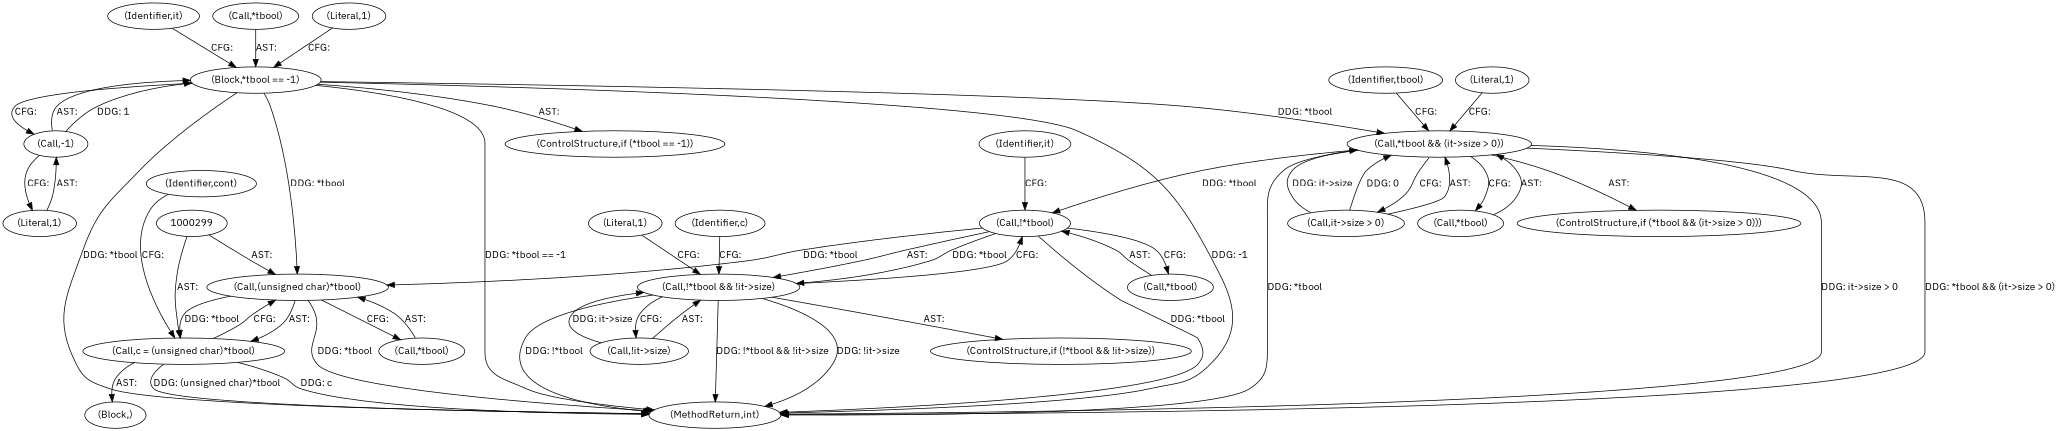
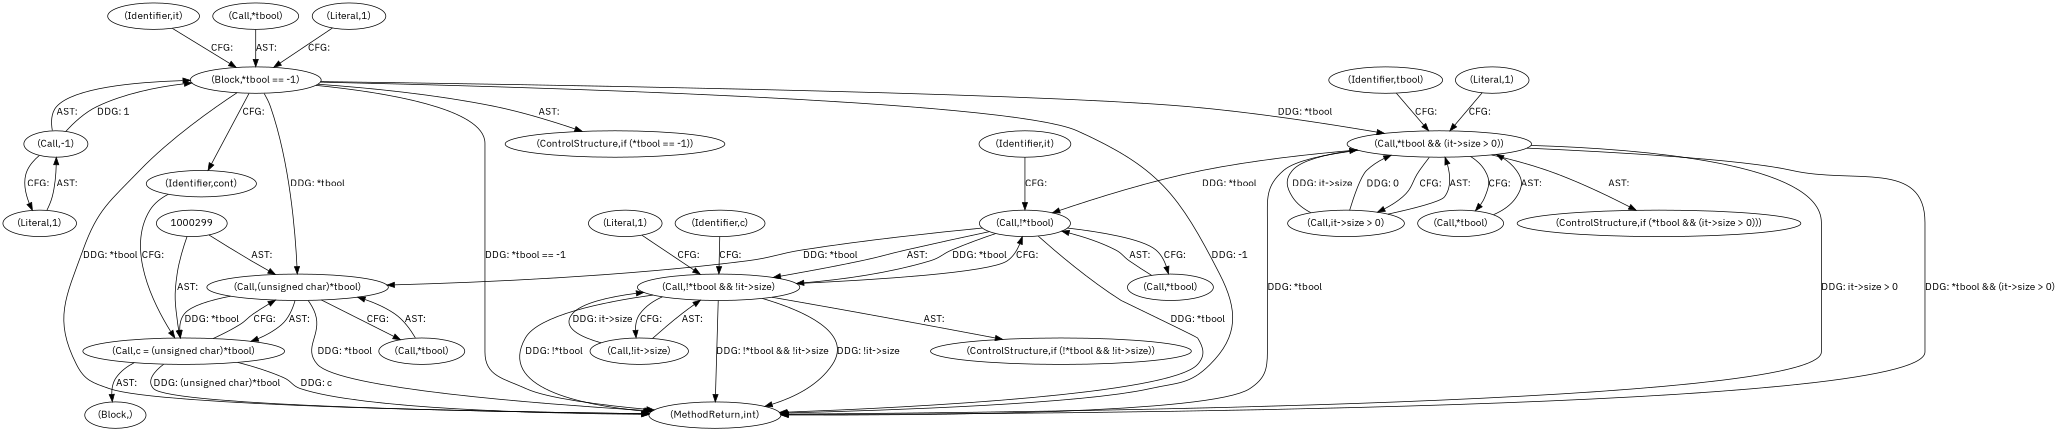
edge "(Block,*tbool == -1)" -> "(Call,-1)": now "(Block,*tbool == -1)" -> "(Identifier,cont)"
